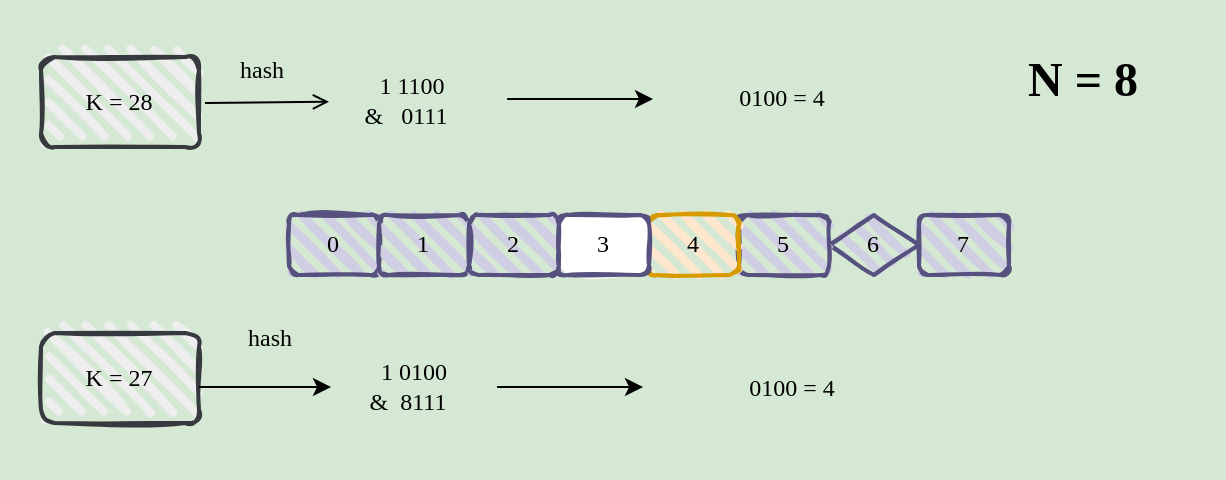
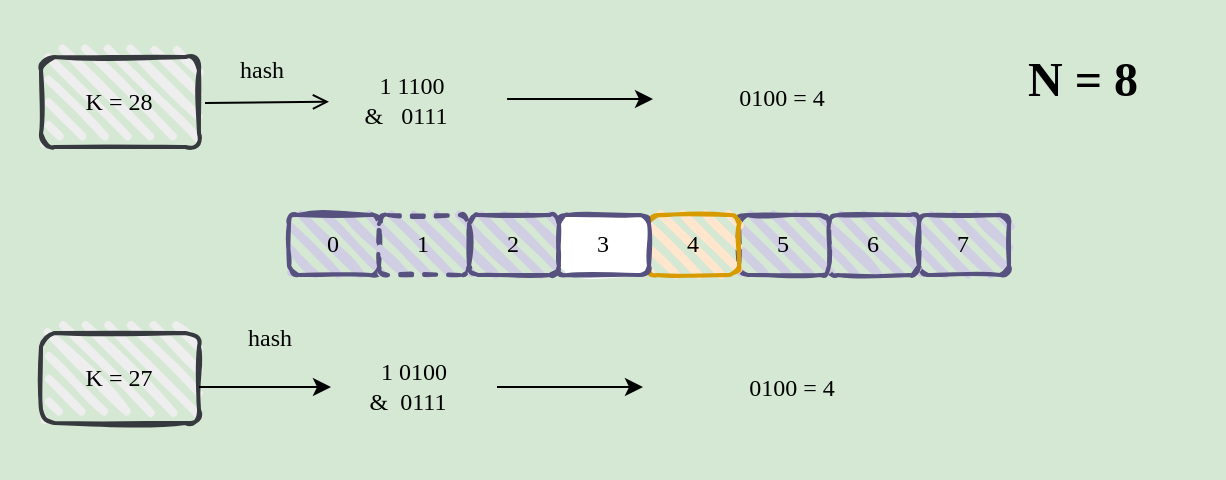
node "1": style solid -> dashed
node "6": shape diamond -> rounded rectangle
node "1 0100 & 8111": label "1 0100 & 8111" -> "1 0100 & 0111"
